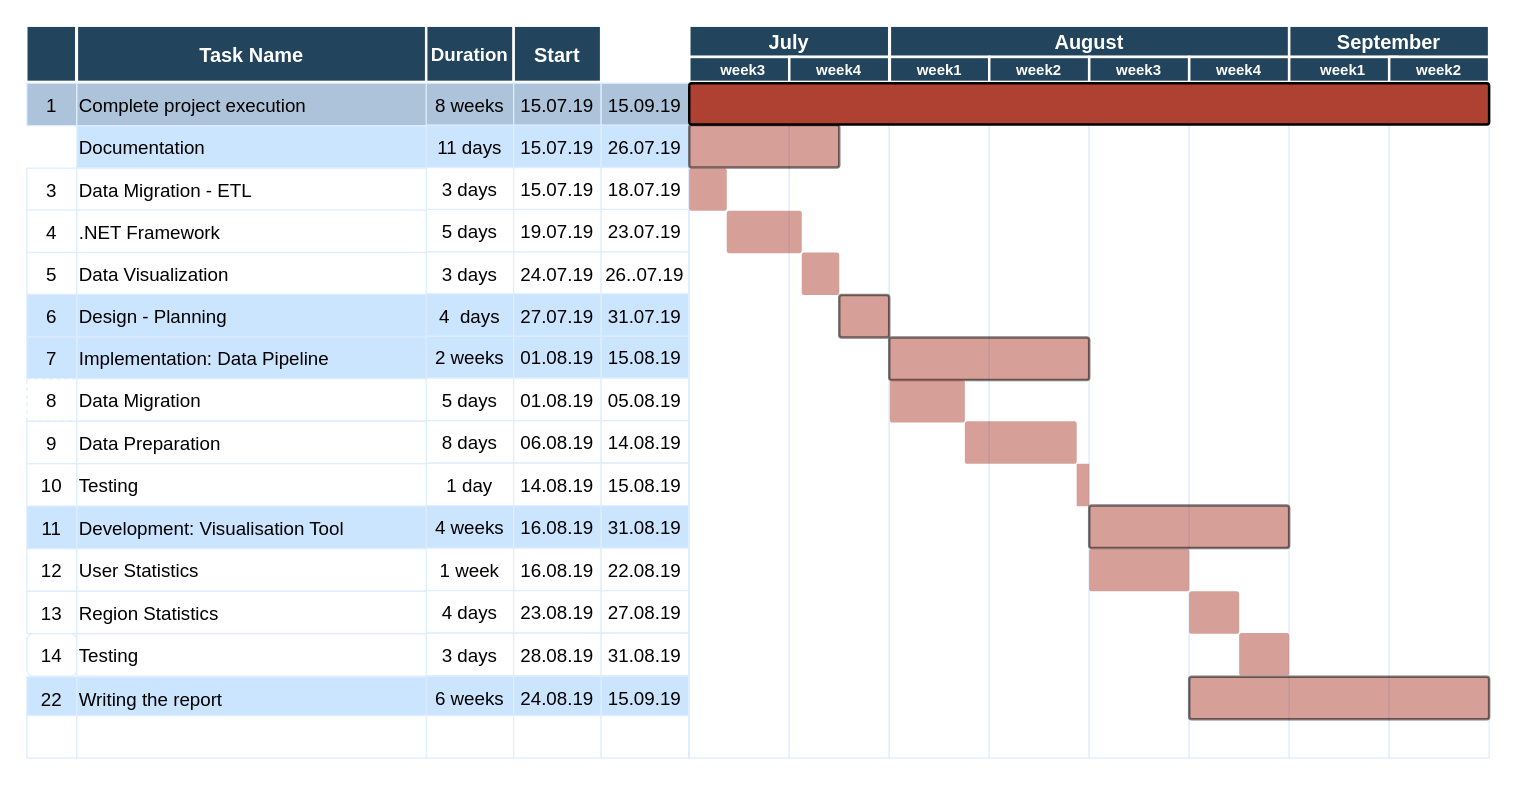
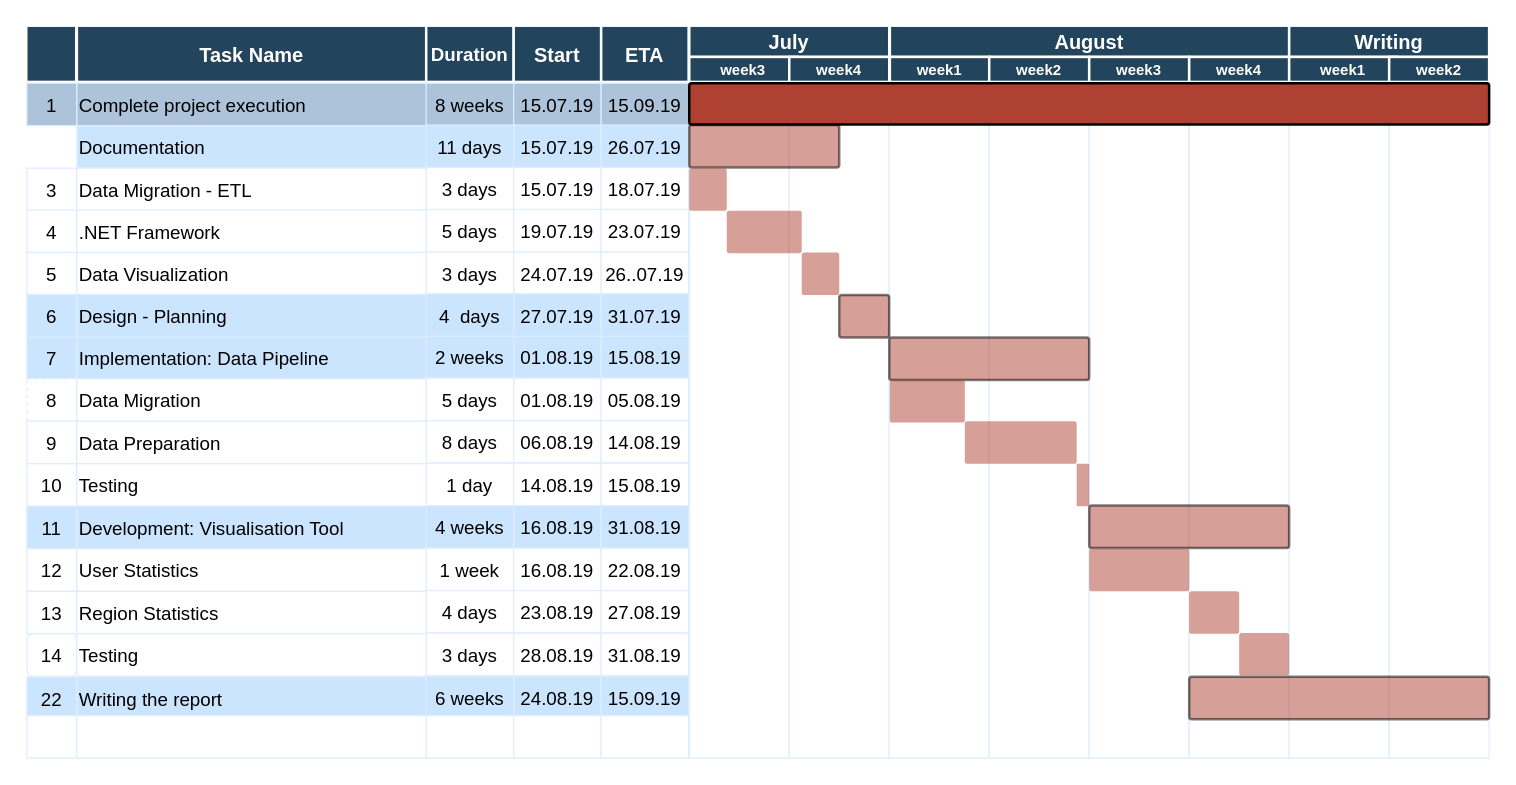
node "September": label "September" -> "Writing"
node "ETA": added
